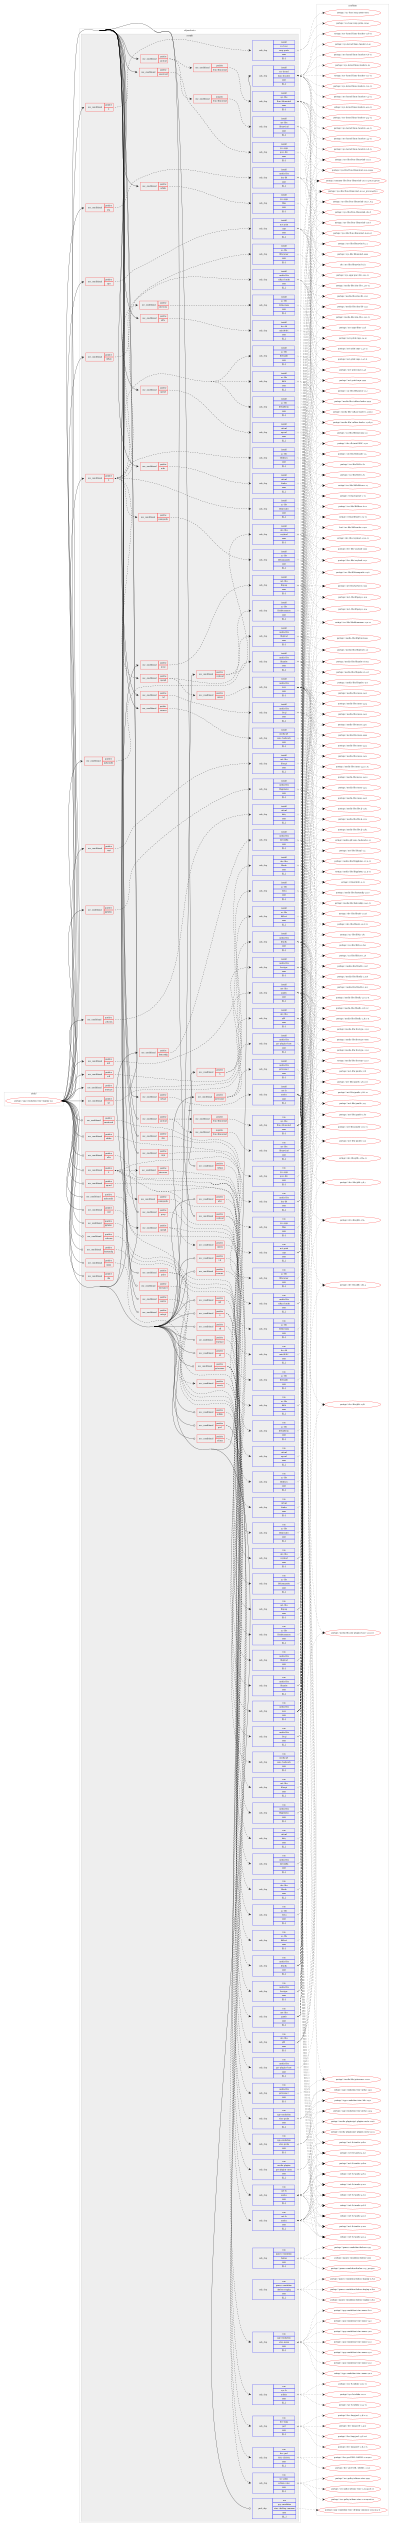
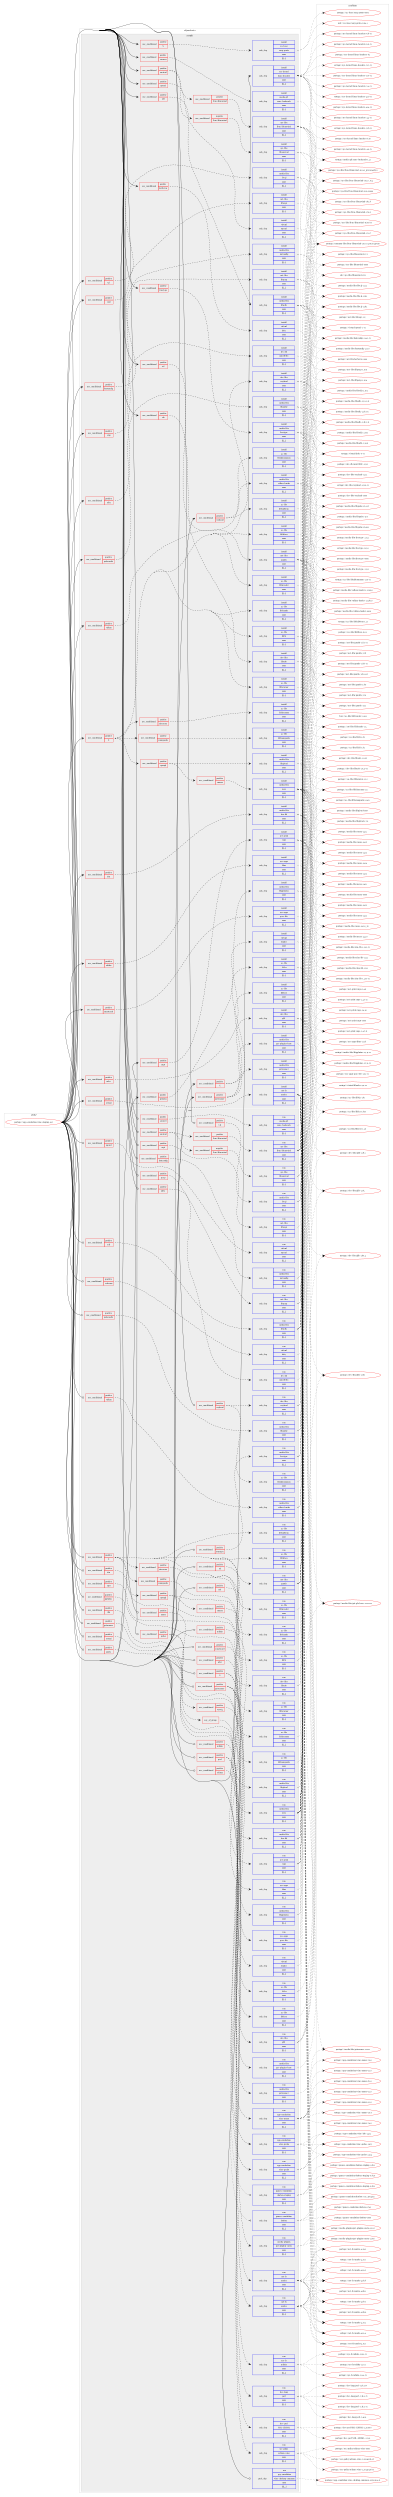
node "portage://x11-base/xorg-proto-2024.1": label "portage://x11-base/xorg-proto-2024.1" -> "usb://x11-base/xorg-proto-2024.1"
node "portage://dev-libs/glib-2.78.4-r1": removed
node "portage://media-libs/gst-plugins-base-1.22.11-r1": label "portage://media-libs/gst-plugins-base-1.22.11-r1" -> "portage://media-libs/gst-gfx-base-1.22.11-r1"
node "any_of_group": added
